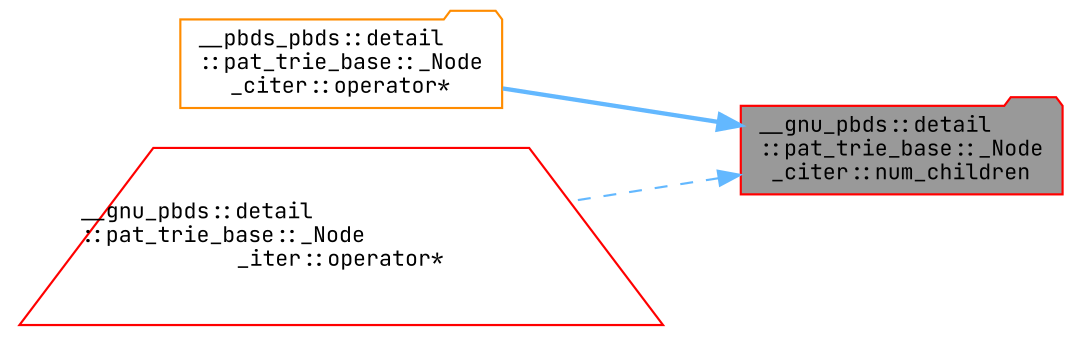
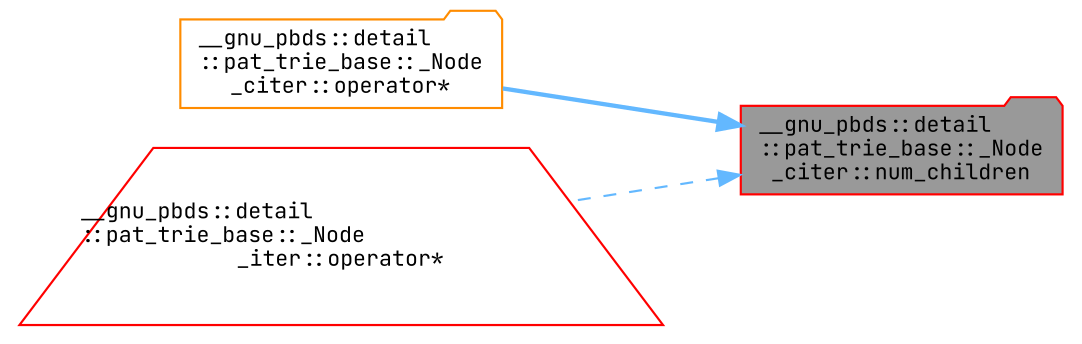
node "__pbds_pbds::detail ::pat_trie_base::_Node _citer::operator*": label "__pbds_pbds::detail ::pat_trie_base::_Node _citer::operator*" -> "__gnu_pbds::detail ::pat_trie_base::_Node _citer::operator*"
